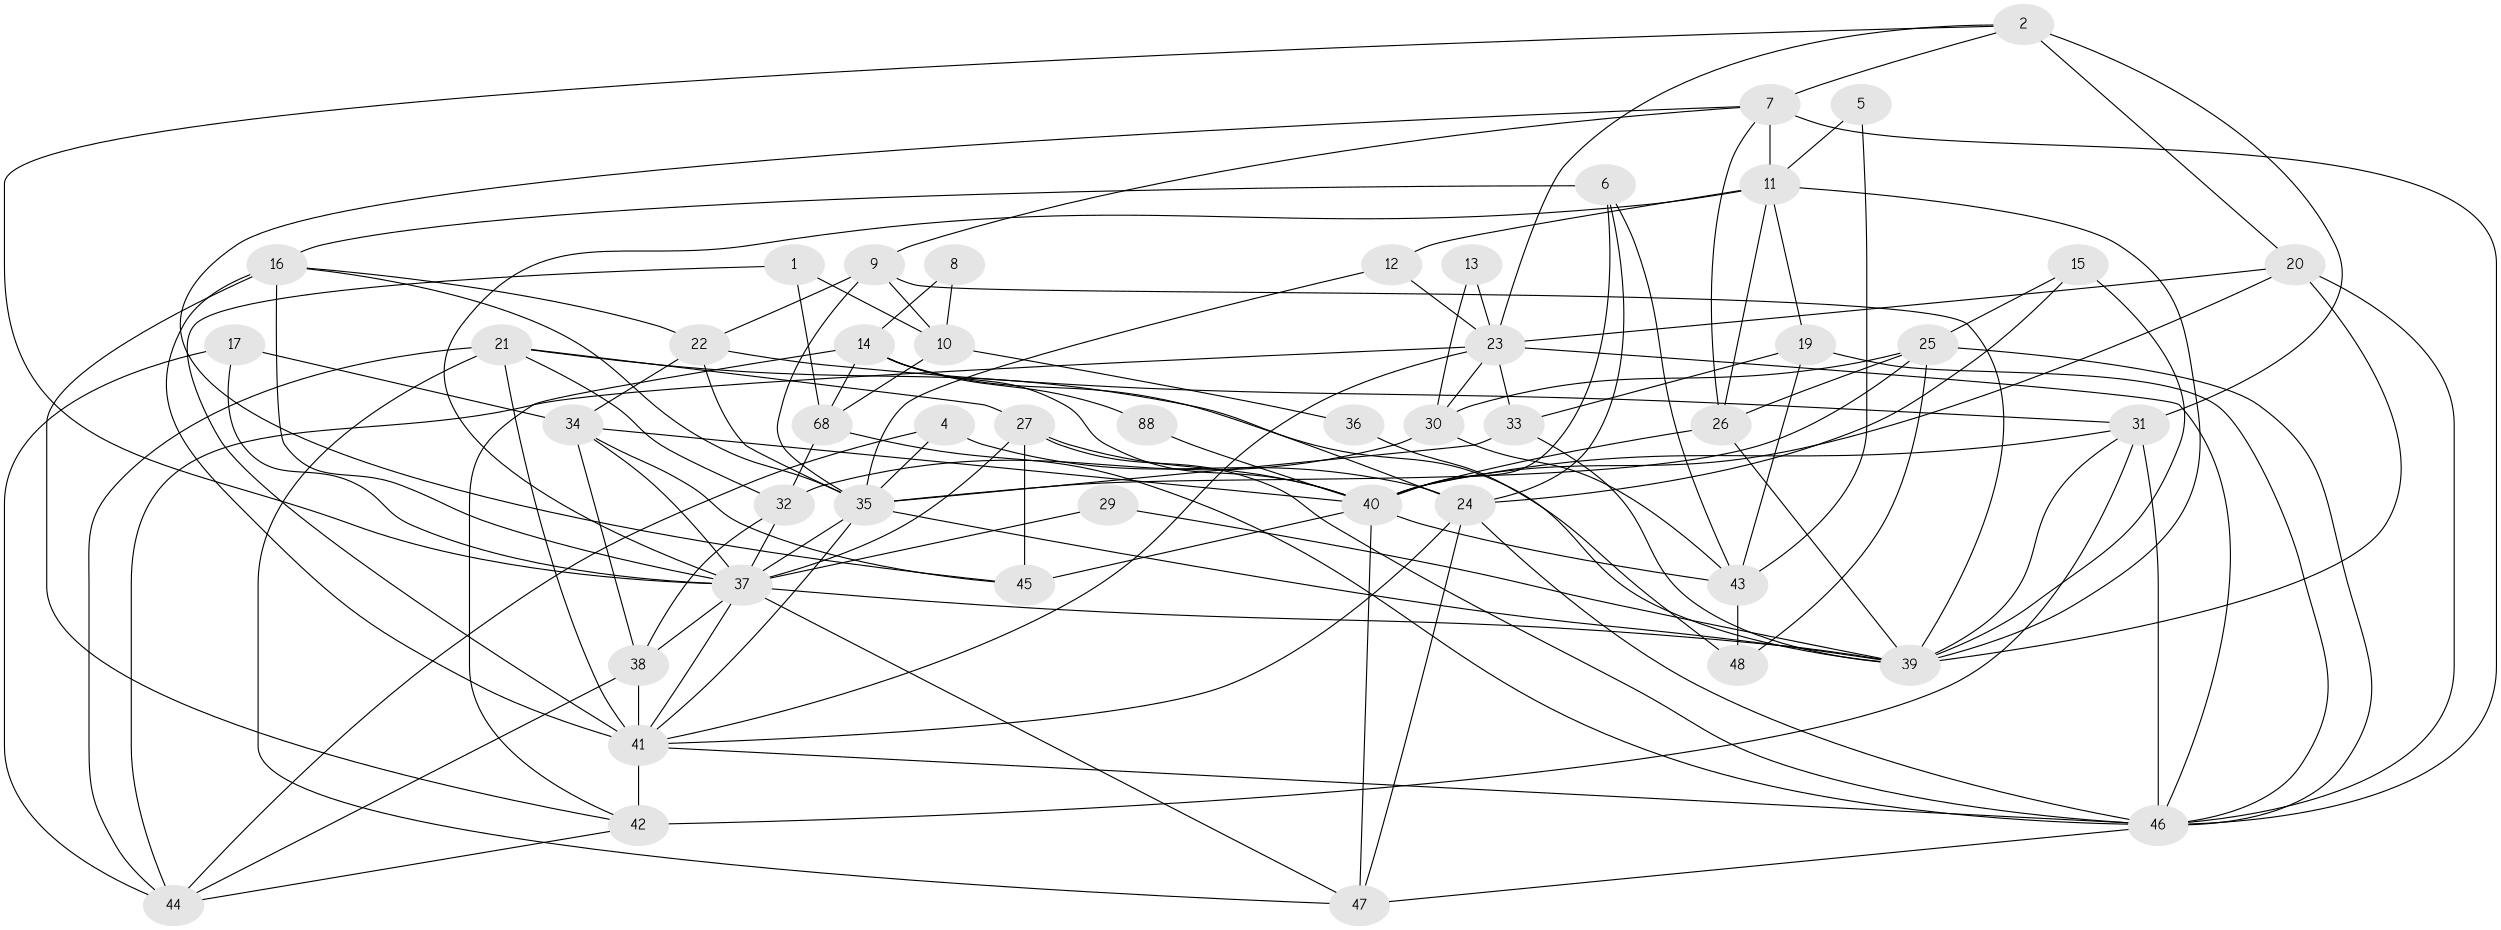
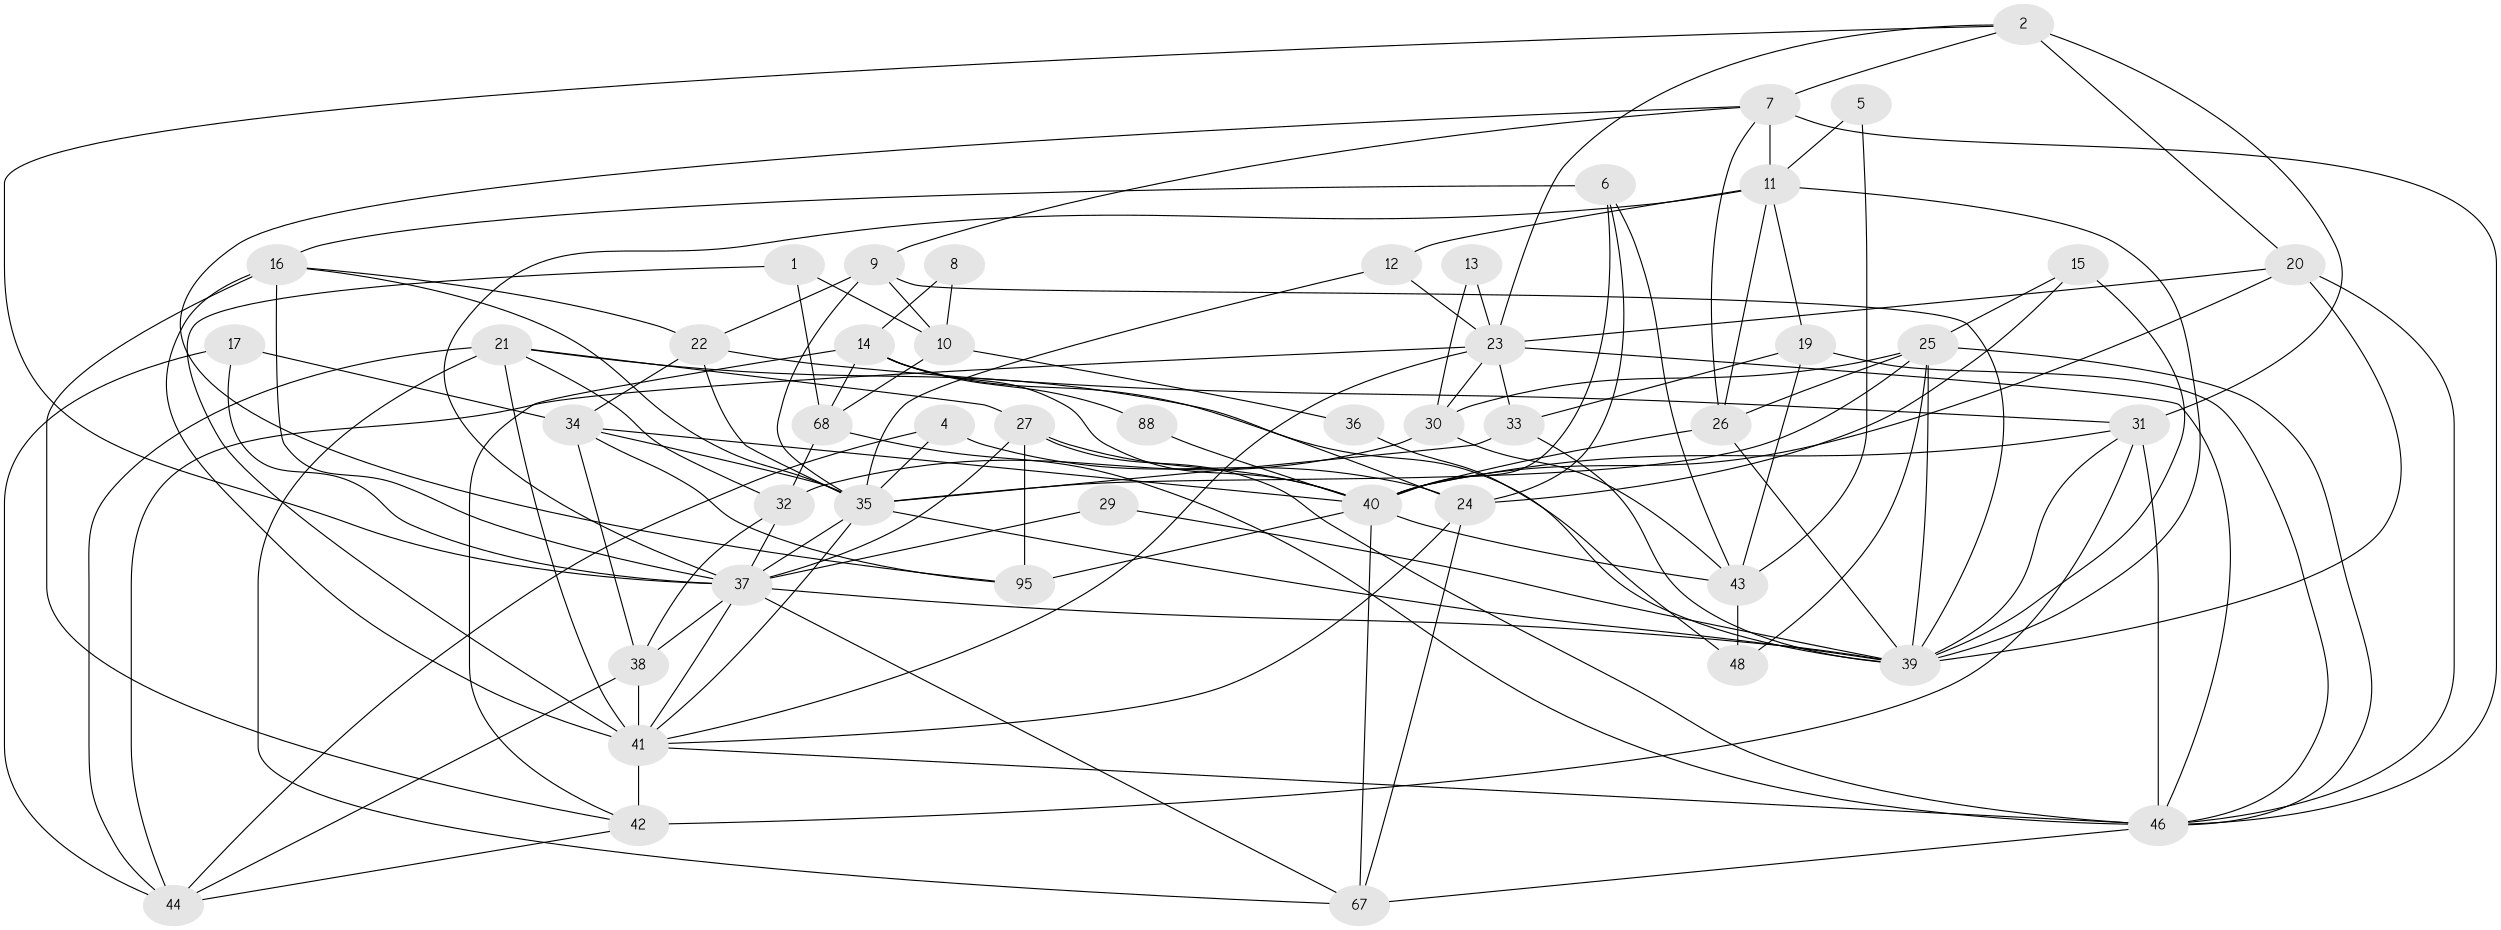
edge "34" -- "37": now "34" -- "35"
edge "25" -- "39": added
node "45": label "45" -> "95"
edge "24" -- "46": removed
node "47": label "47" -> "67"
